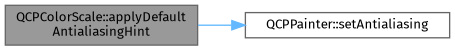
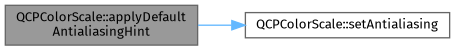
node "QCPPainter::setAntialiasing": label "QCPPainter::setAntialiasing" -> "QCPColorScale::setAntialiasing"
